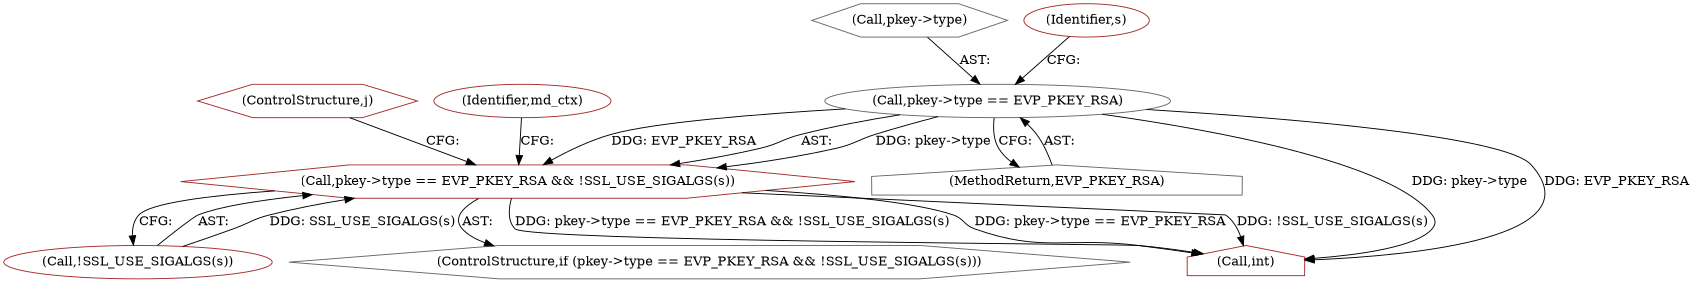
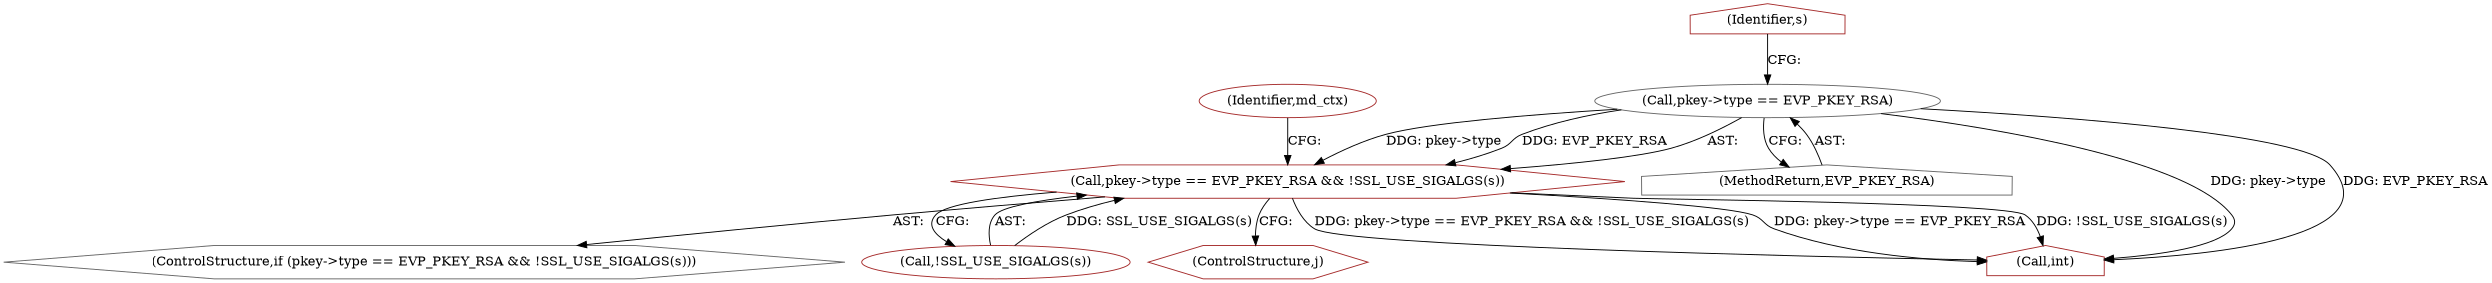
node "(Call,pkey->type)": removed
node "(Identifier,s)": shape ellipse -> house
edge "(ControlStructure,j)" -> "(Call,pkey->type == EVP_PKEY_RSA && !SSL_USE_SIGALGS(s))": reversed
